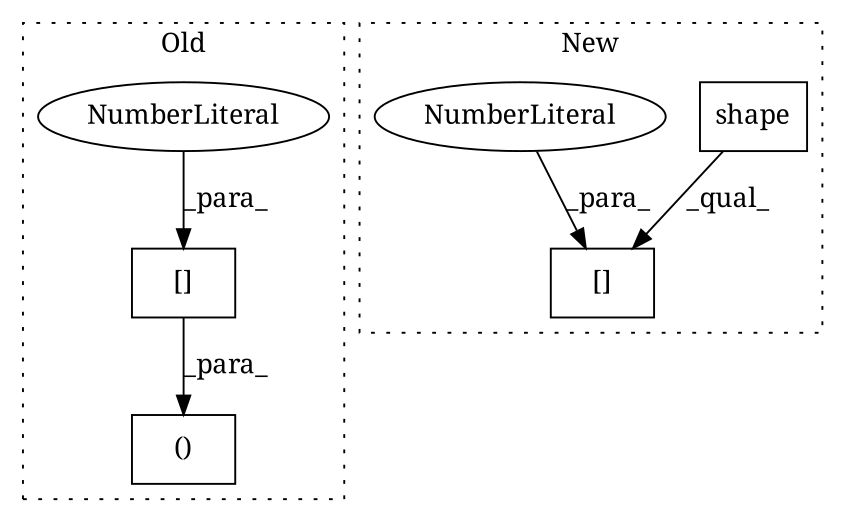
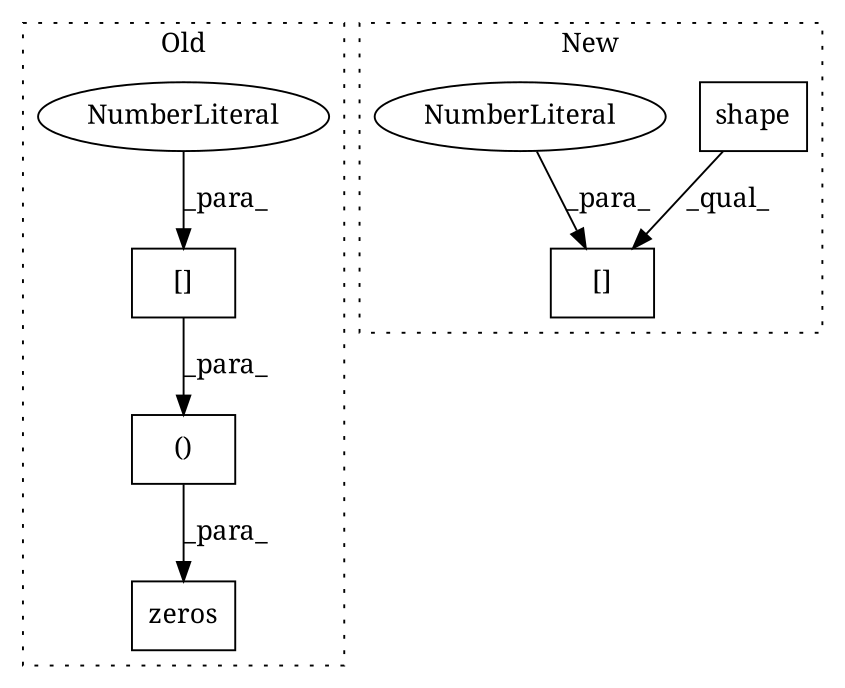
node "zeros": added
